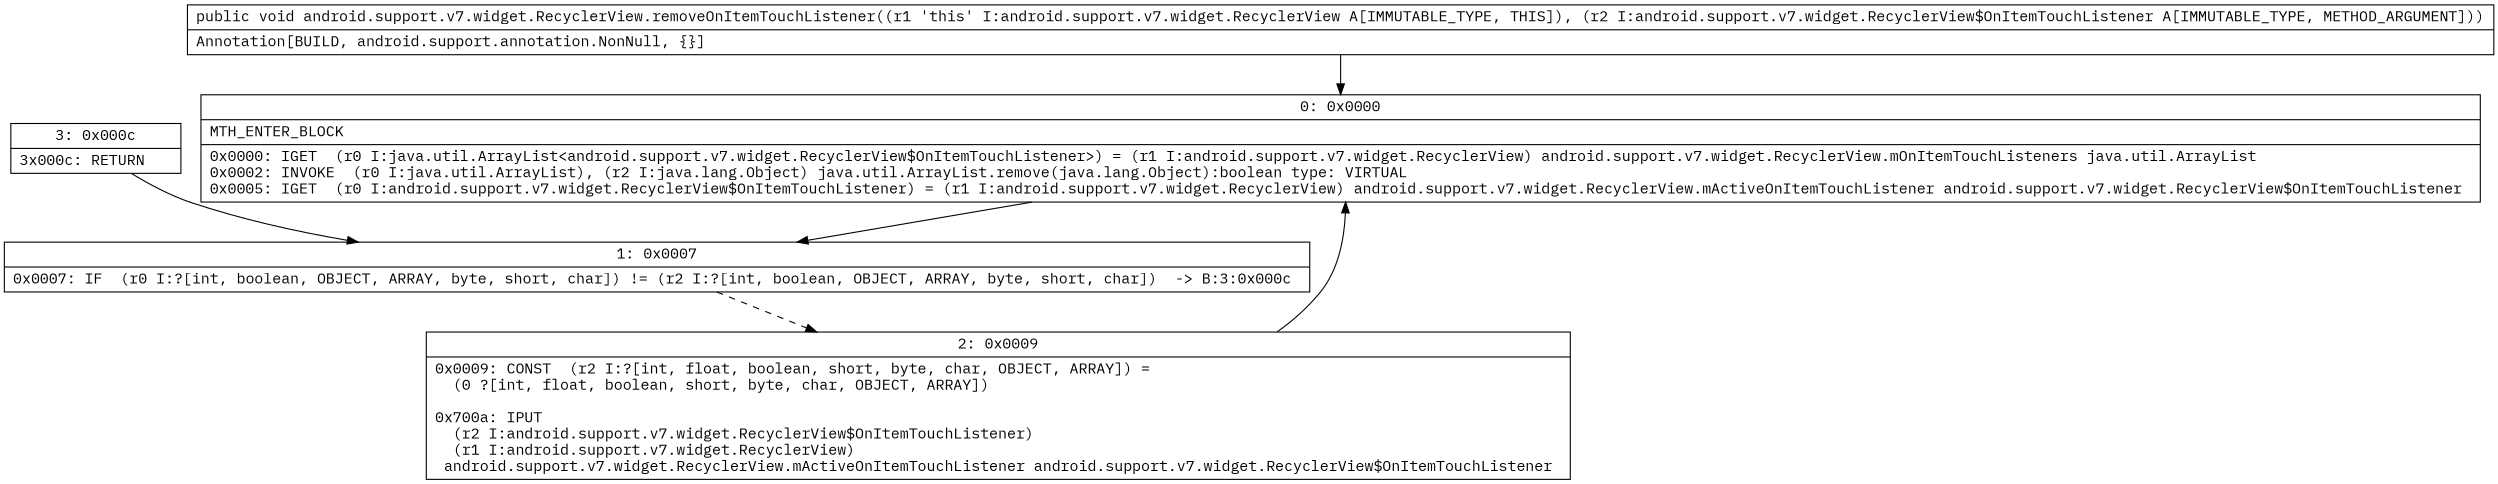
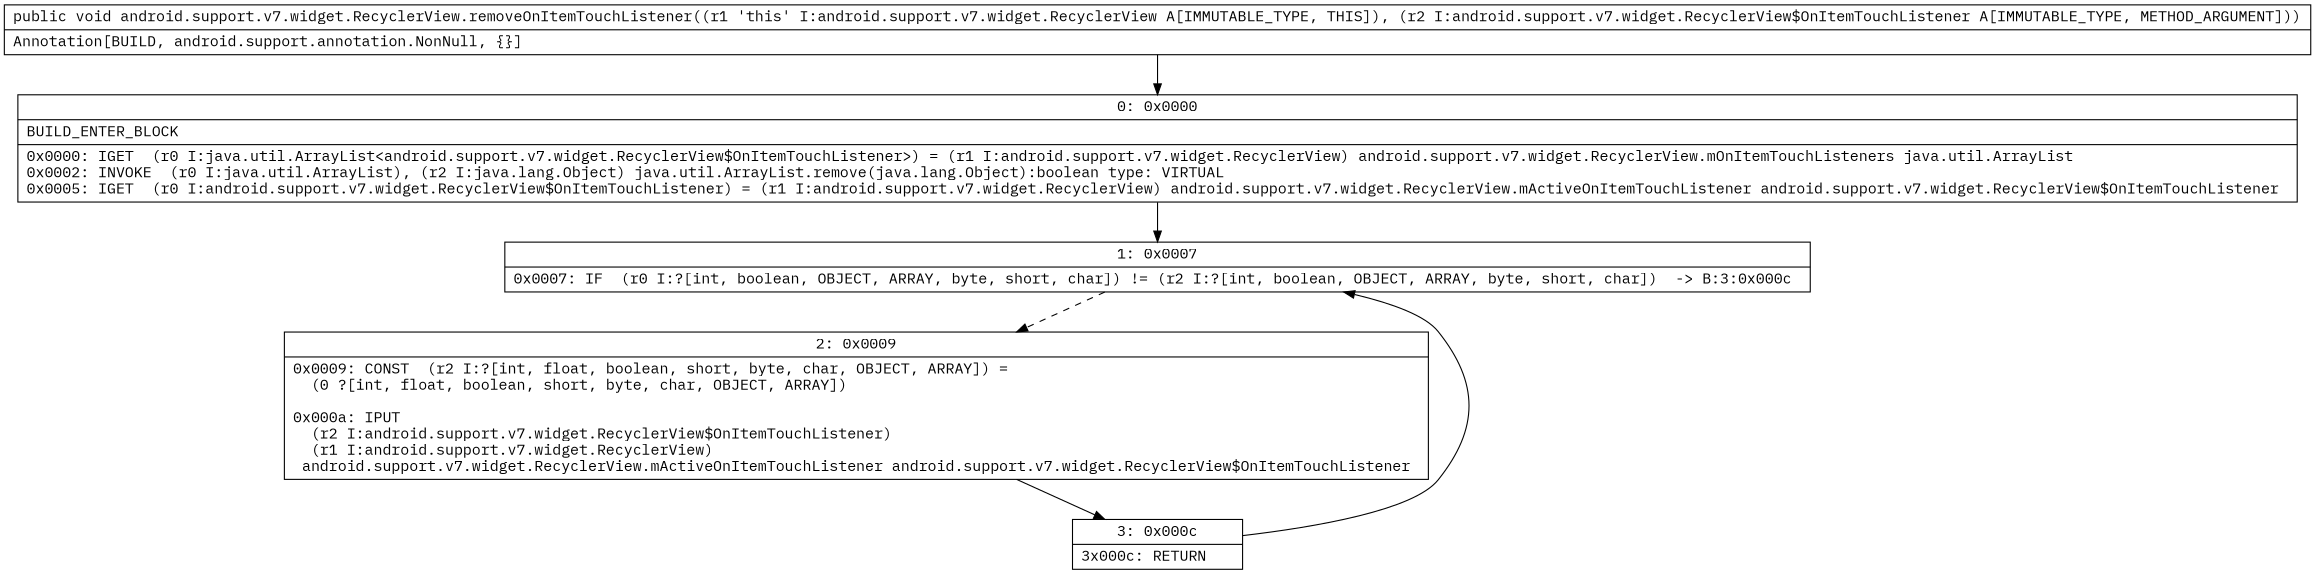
node "0: 0x0000": text "MTH_ENTER_BLOCK" -> "BUILD_ENTER_BLOCK"
edge "2: 0x0009" -> "0: 0x0000": now "2: 0x0009" -> "3: 0x000c"
node "2: 0x0009": text "0x700a: IPUT" -> "0x000a: IPUT"
